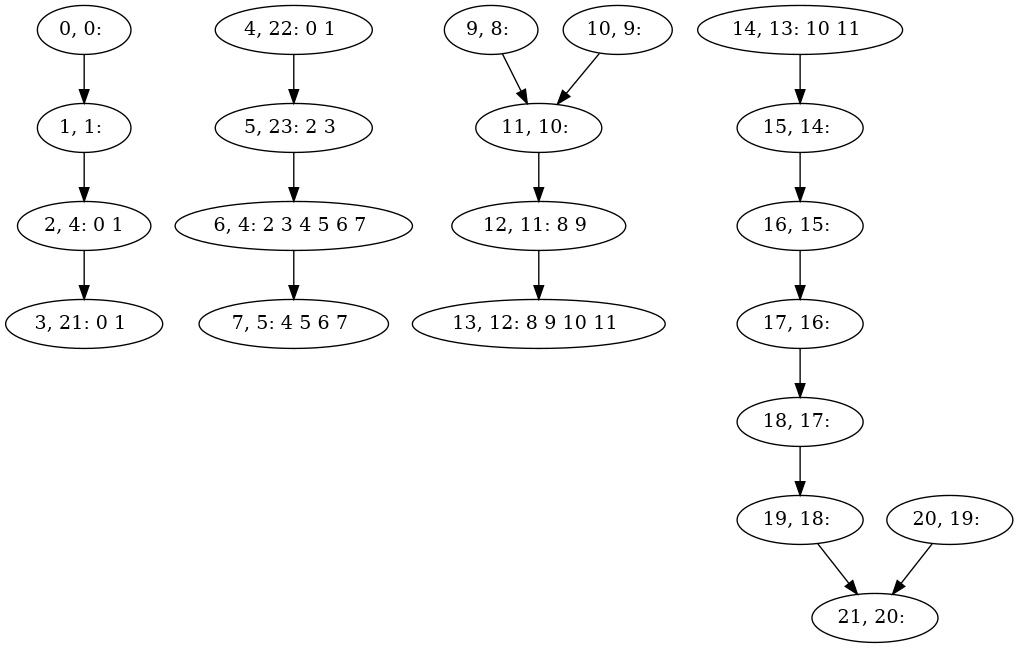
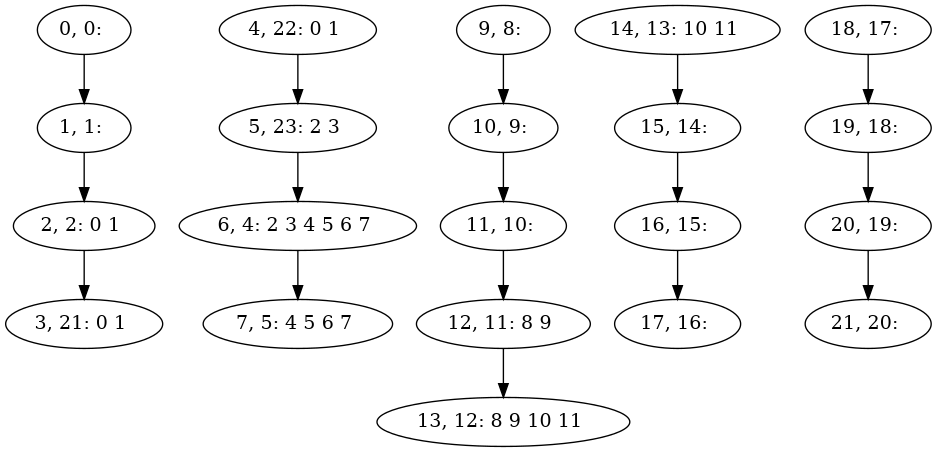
edge "9, 8:" -> "11, 10:": now "9, 8:" -> "10, 9:"
node "2, 4: 0 1": label "2, 4: 0 1" -> "2, 2: 0 1"
edge "17, 16:" -> "18, 17:": removed
edge "19, 18:" -> "21, 20:": now "19, 18:" -> "20, 19:"
